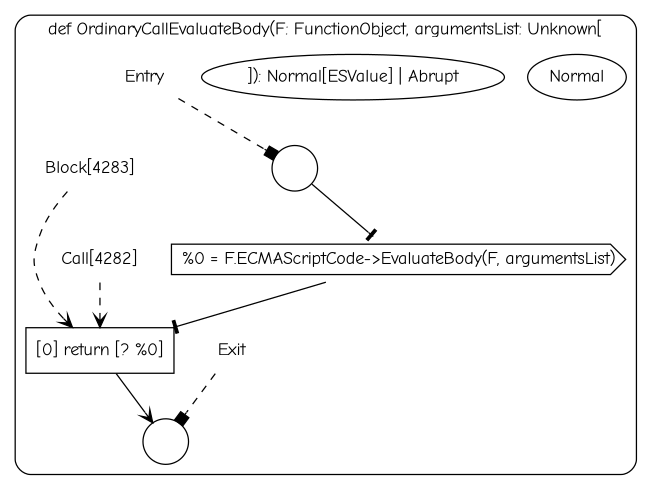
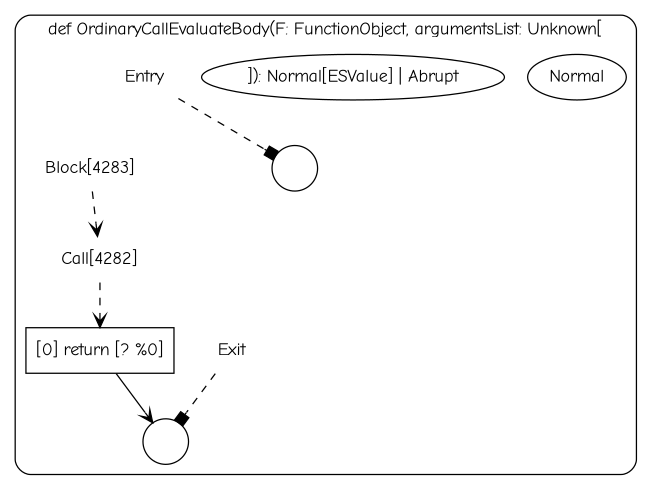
edge "Block[4283]" -> "[0] return [? %0]": now "Block[4283]" -> "Call[4282]"
node "%0 = F.ECMAScriptCode->EvaluateBody(F, argumentsList)": removed
